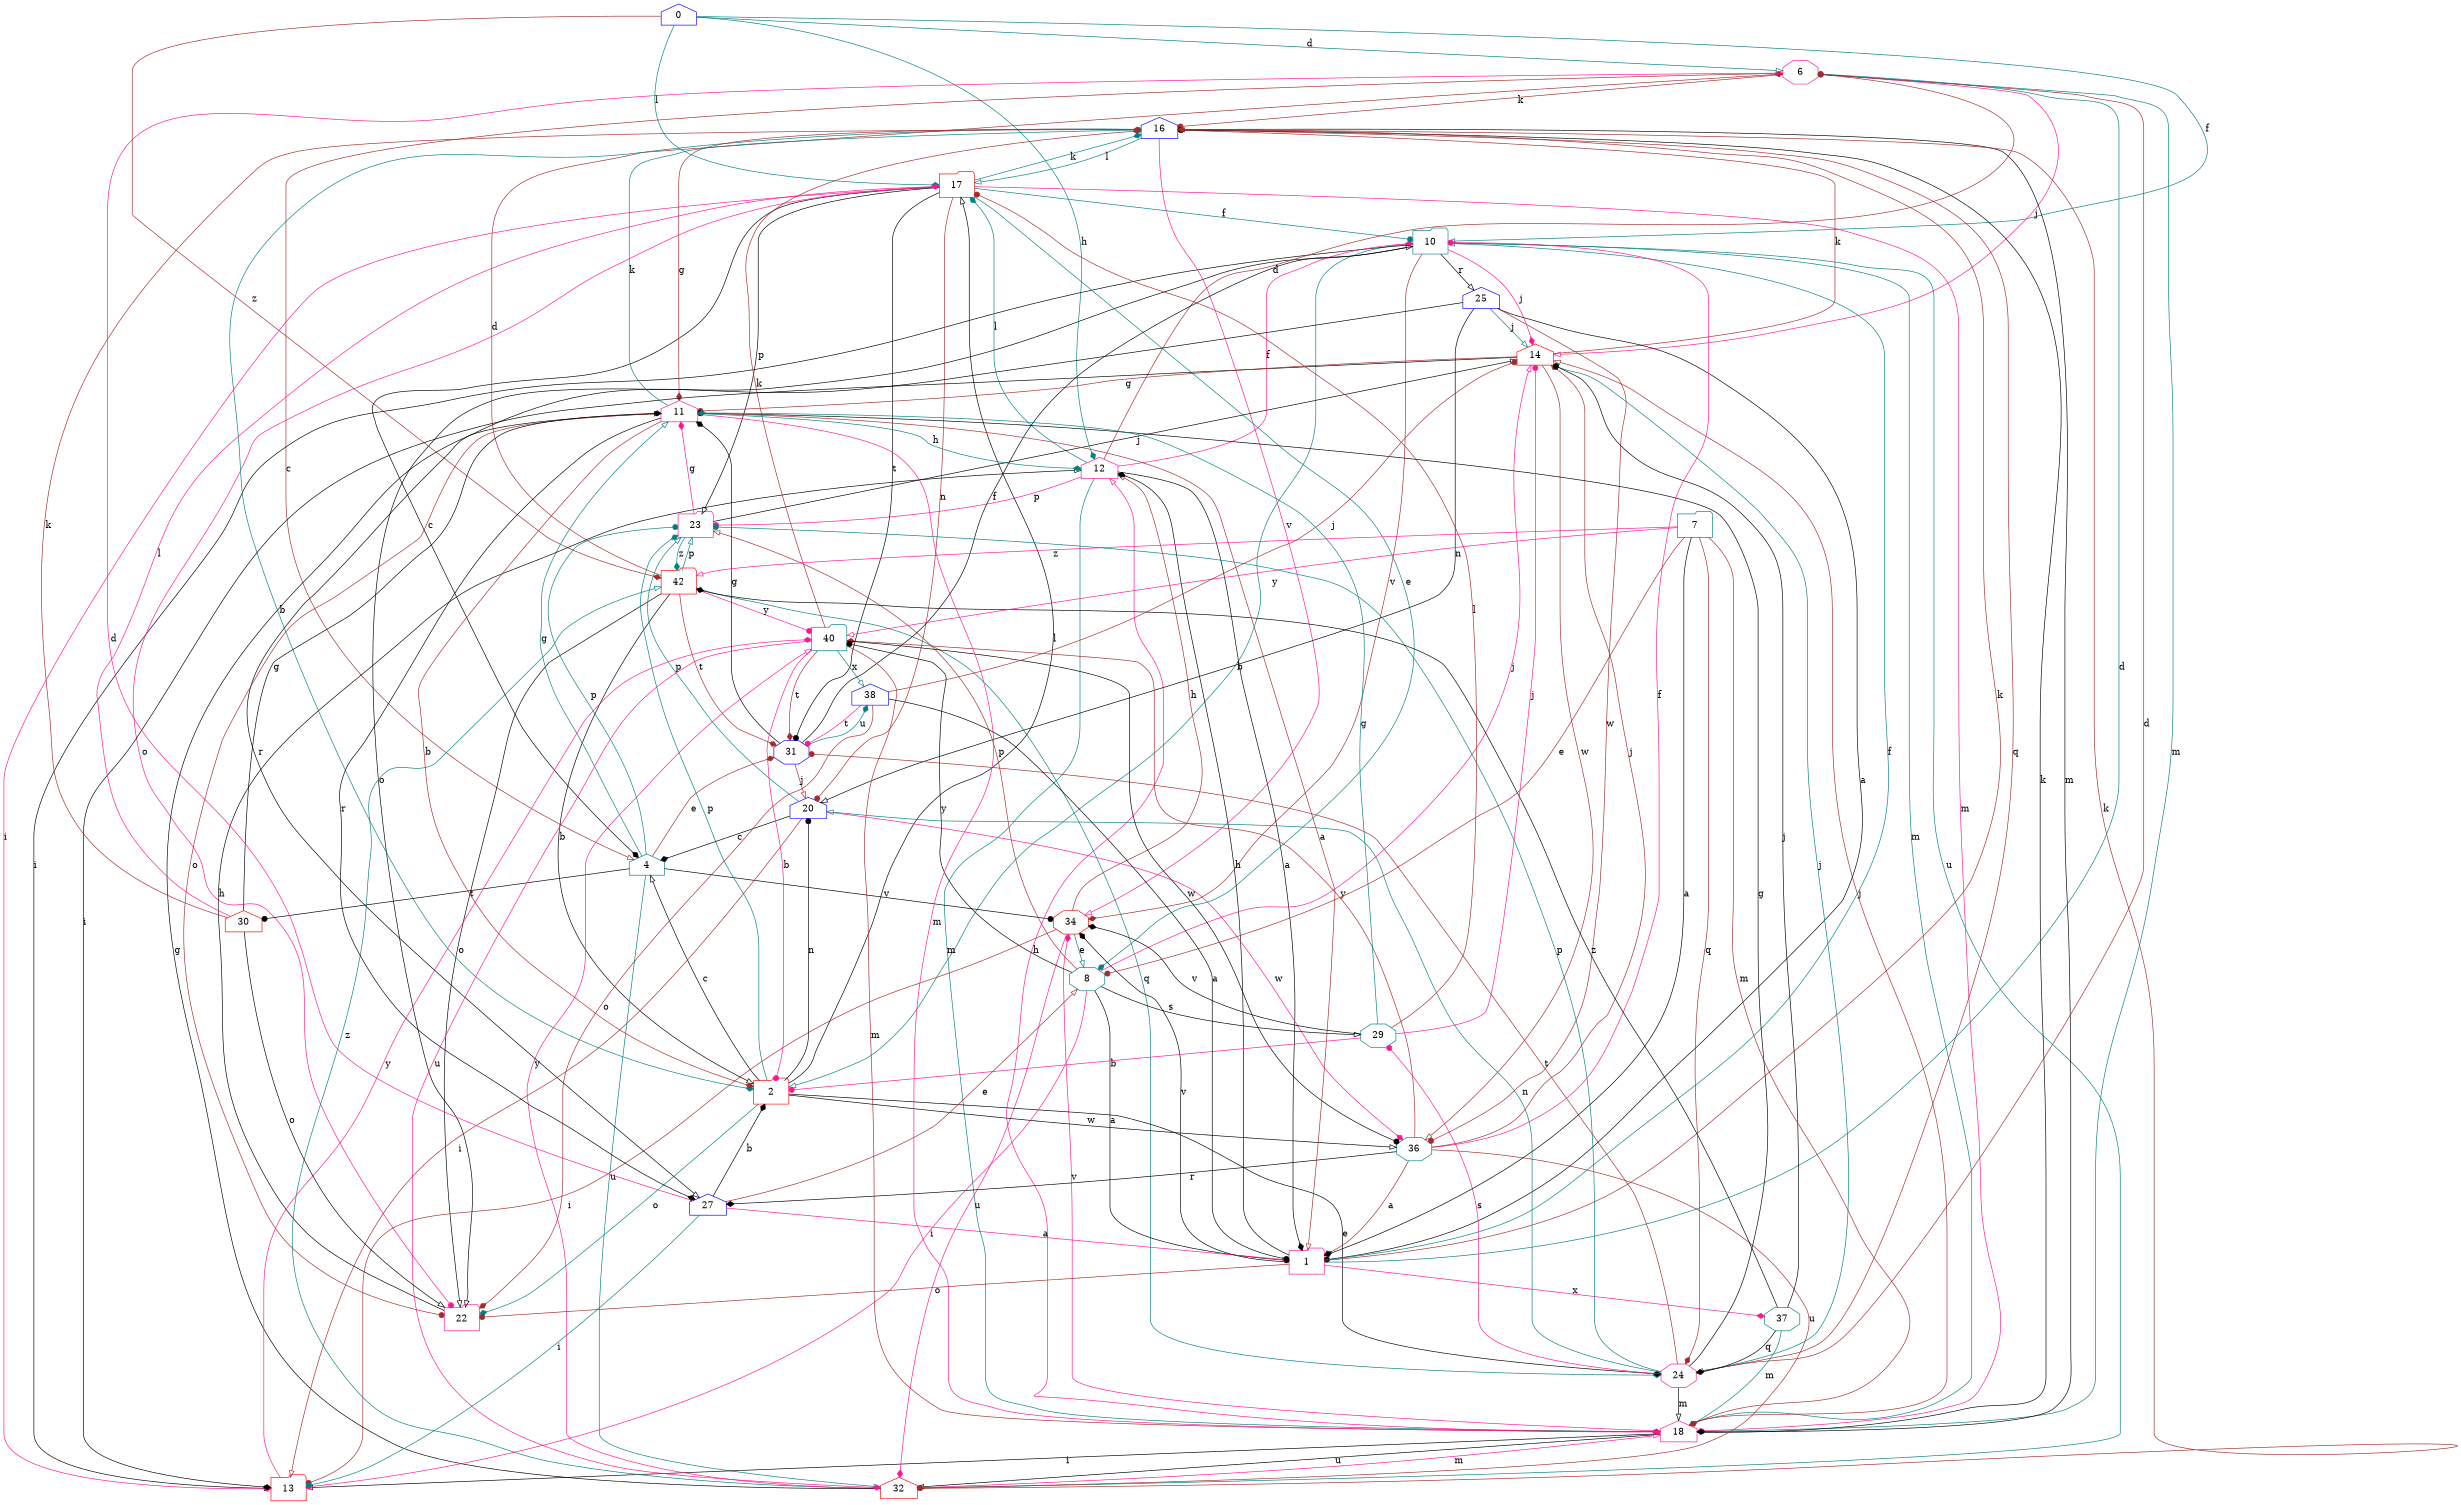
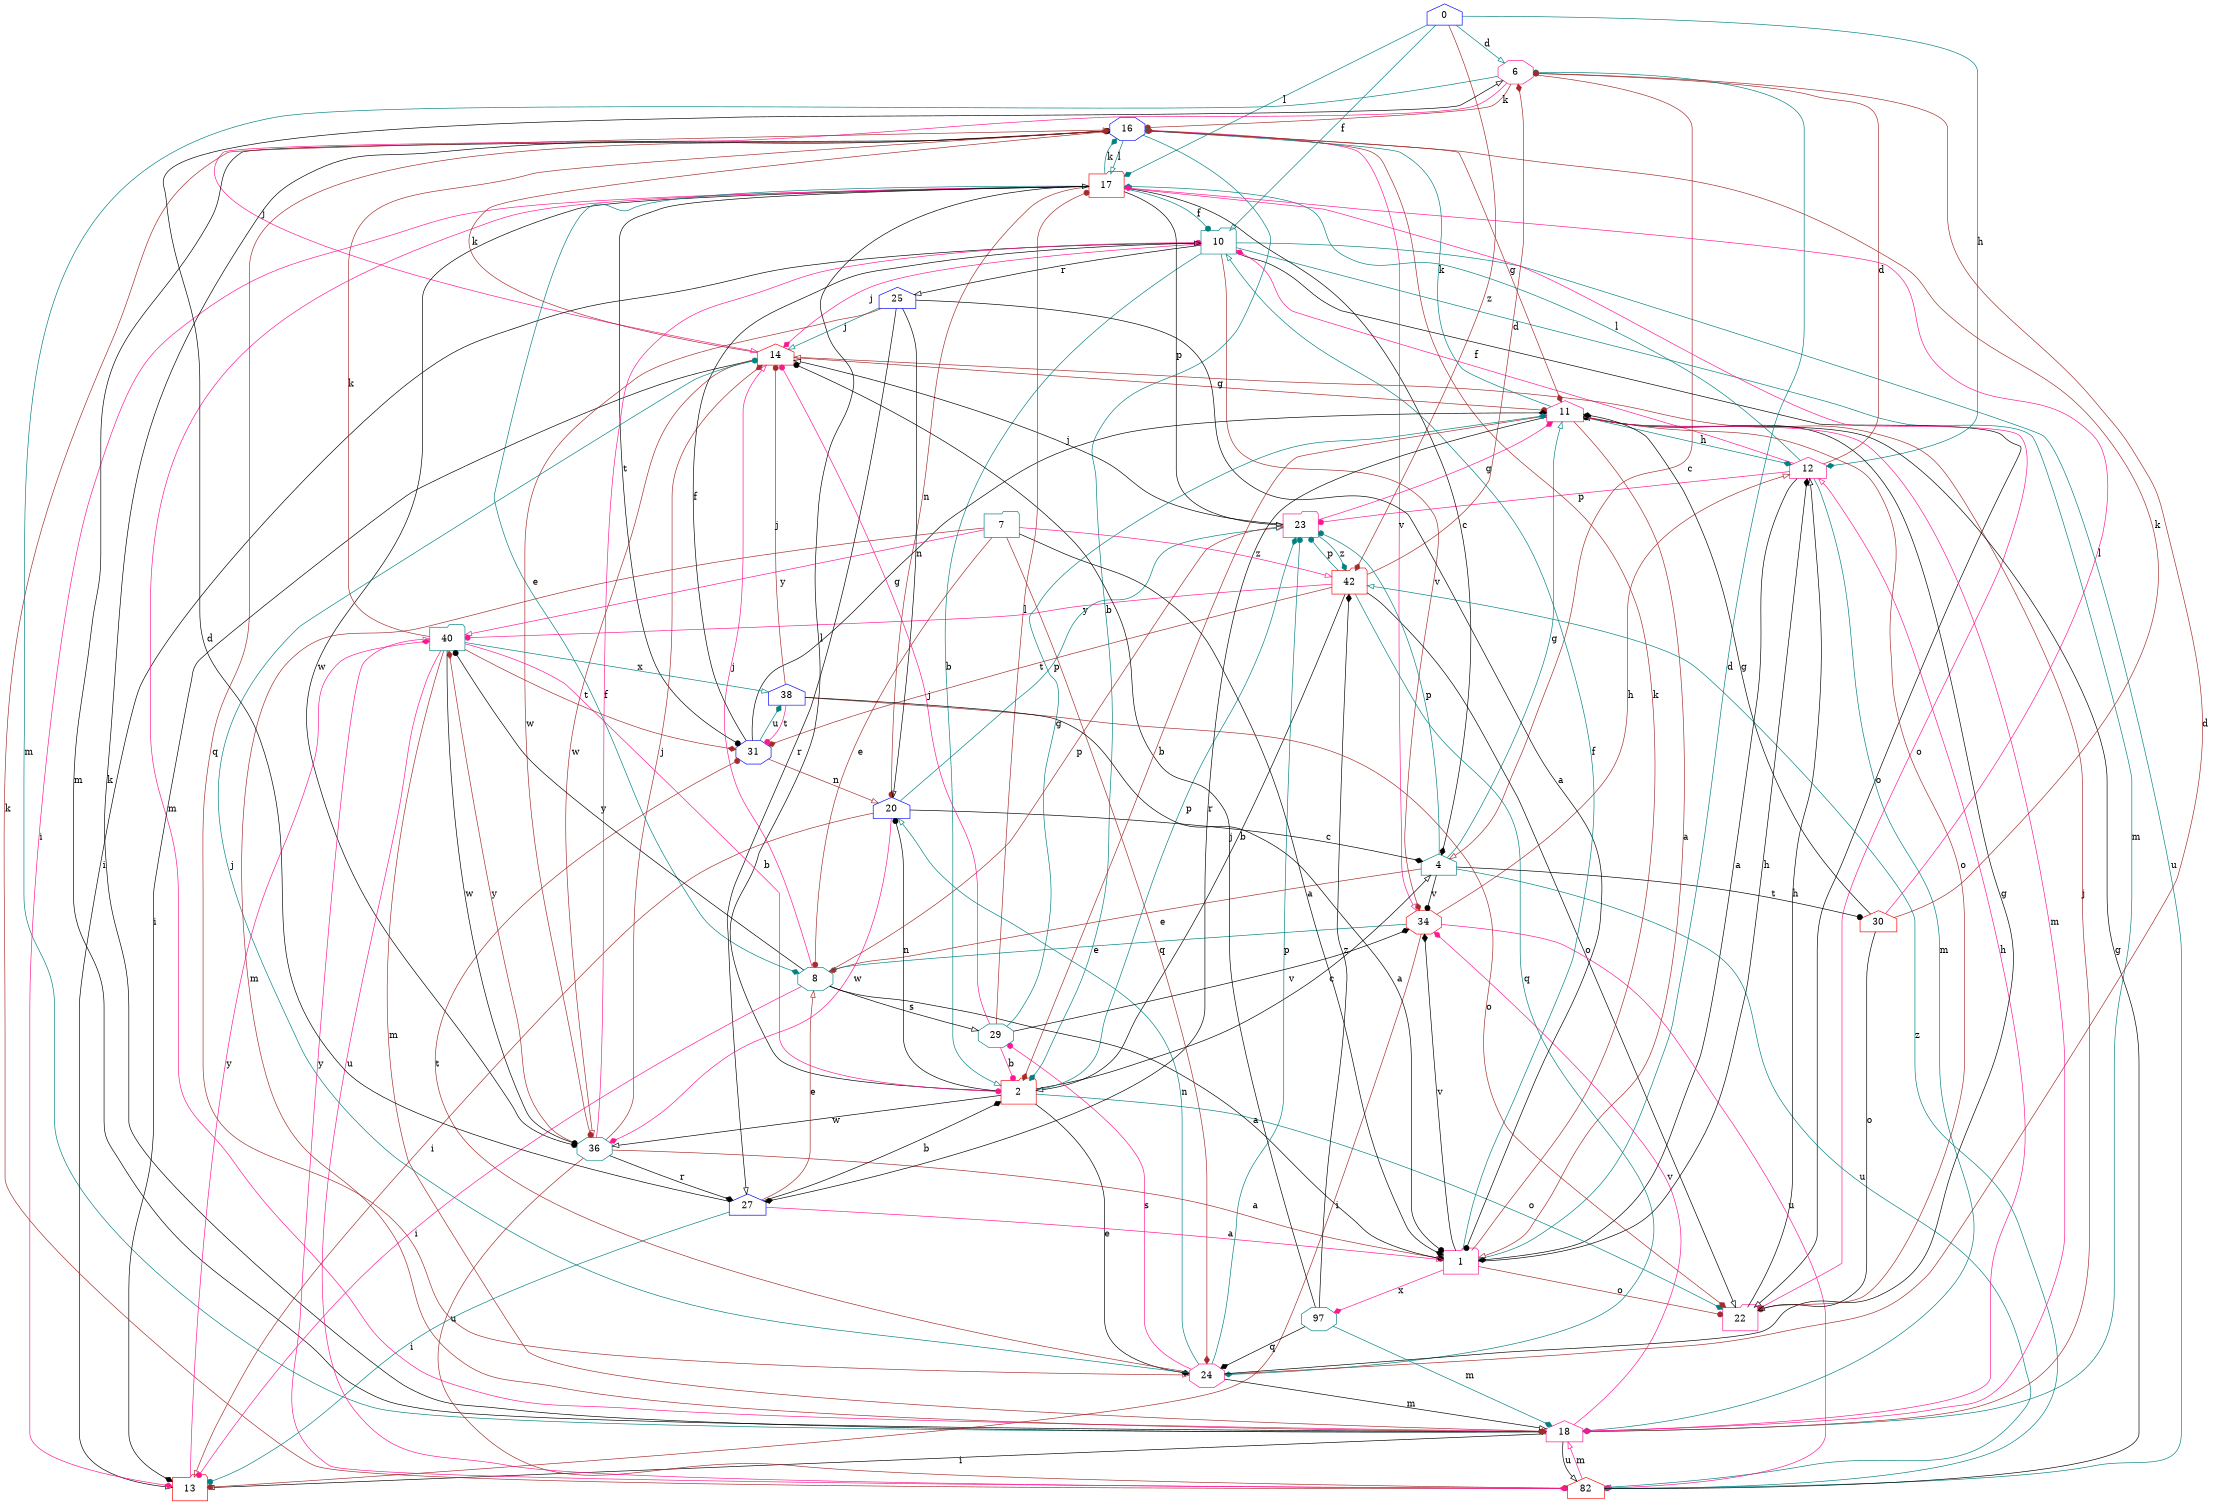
edge "27" -> "6": color deeppink -> black
node "16": shape house -> octagon
edge "17" -> "36": added, label "w"
edge "42" -> "23": arrowhead onormal -> dot
edge "31" -> "20": label "j" -> "n"
edge "4" -> "31": now "4" -> "8"
node "37": label "37" -> "97"
node "32": label "32" -> "82"
